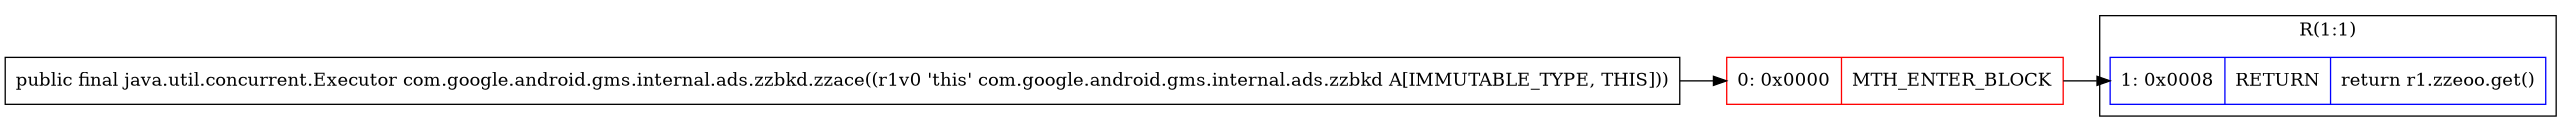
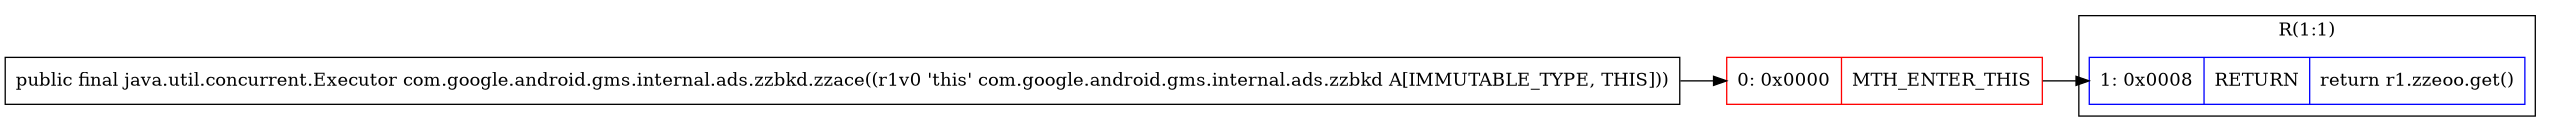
node "0: 0x0000": text "MTH_ENTER_BLOCK" -> "MTH_ENTER_THIS"
